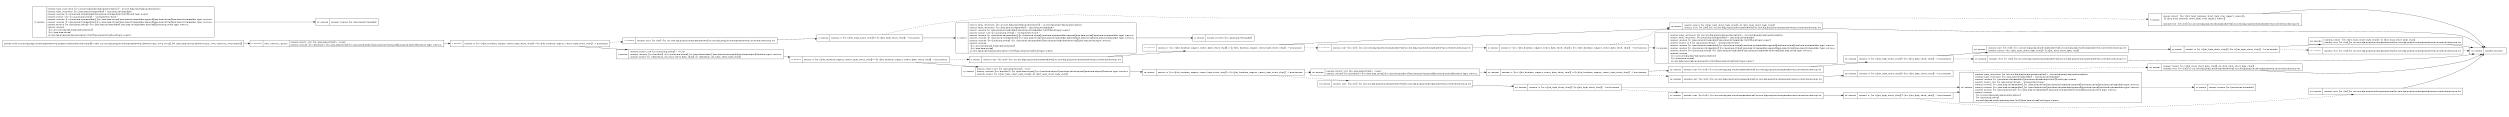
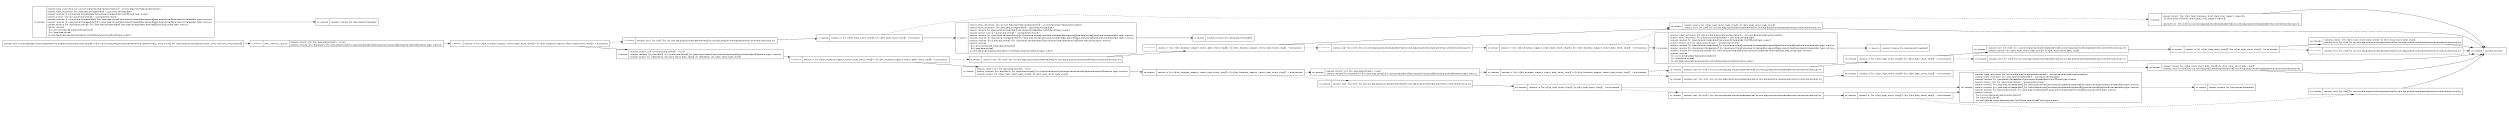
node "15: 0x0050": added
